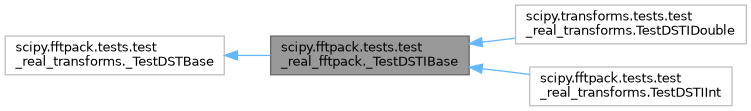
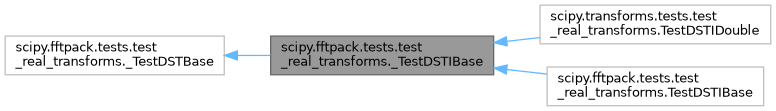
node "scipy.fftpack.tests.test _real_fftpack._TestDSTIBase": label "scipy.fftpack.tests.test _real_fftpack._TestDSTIBase" -> "scipy.fftpack.tests.test _real_transforms._TestDSTIBase"
node "scipy.fftpack.tests.test _real_transforms.TestDSTIInt": label "scipy.fftpack.tests.test _real_transforms.TestDSTIInt" -> "scipy.fftpack.tests.test _real_transforms.TestDSTIBase"
